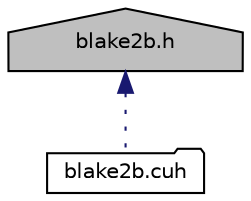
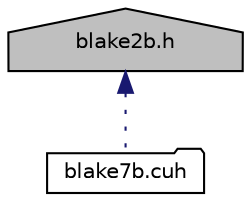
node "blake2b.cuh": label "blake2b.cuh" -> "blake7b.cuh"
